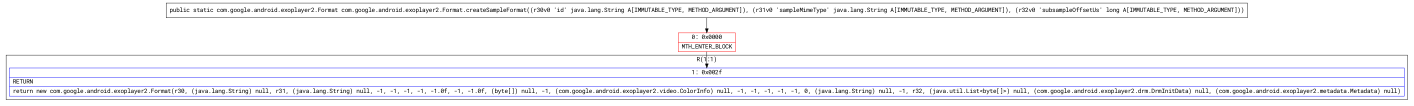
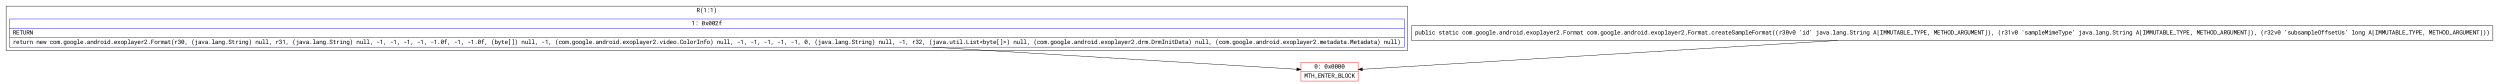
edge "0: 0x0000" -> "1: 0x002f": reversed
